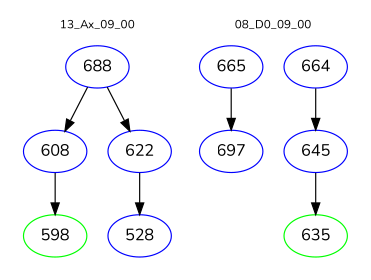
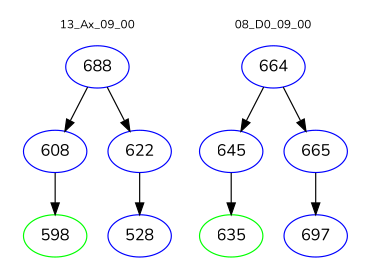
edge "664" -> "665": added
